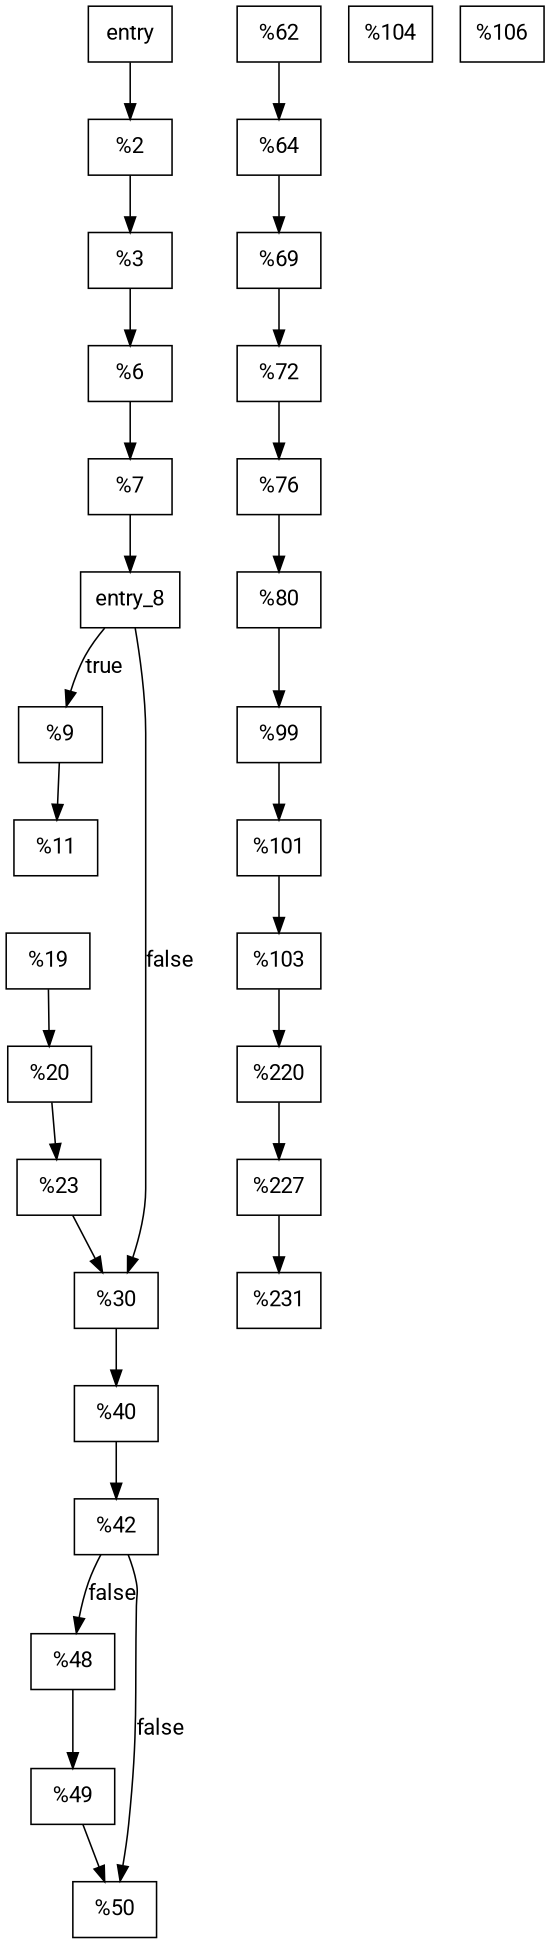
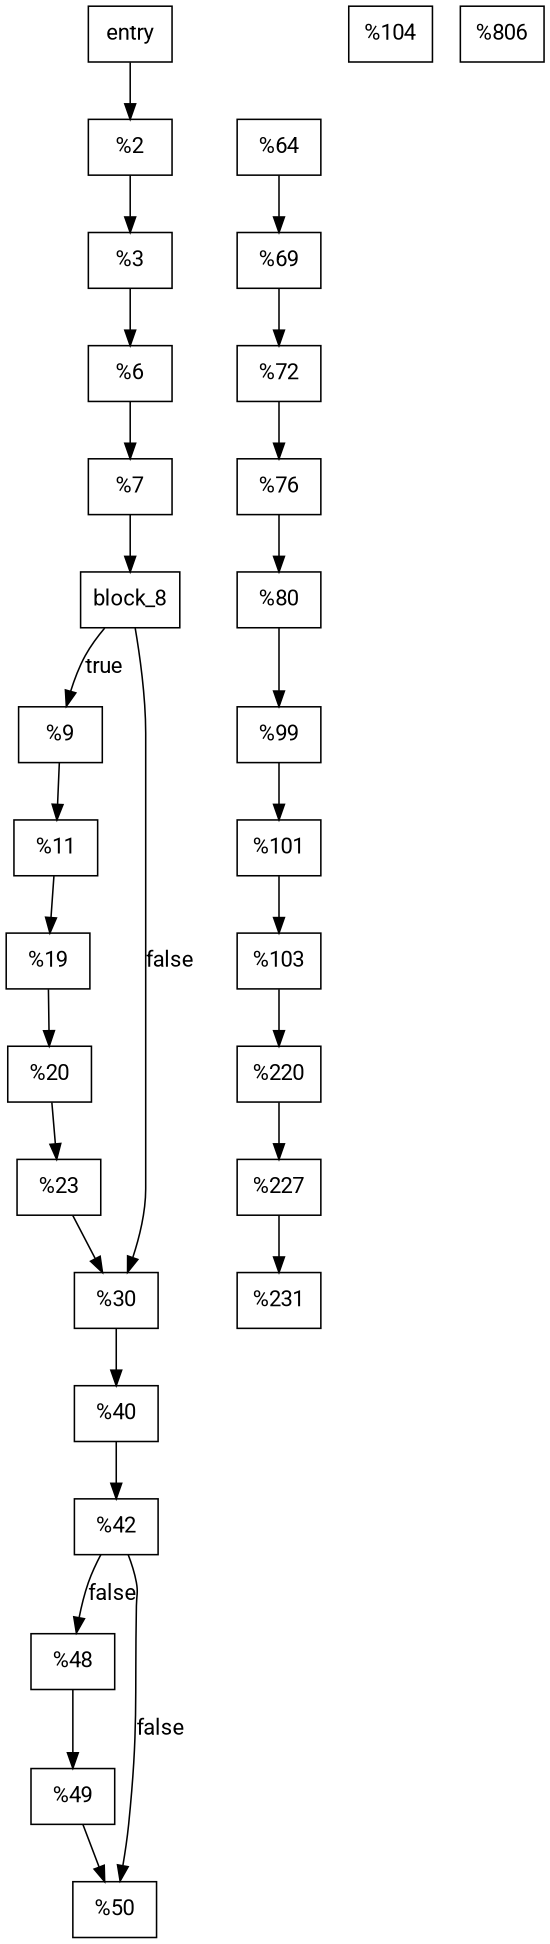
node "%62": removed
node "%106": label "%106" -> "%806"
node "entry_8": label "entry_8" -> "block_8"
edge "%11" -> "%19": added
